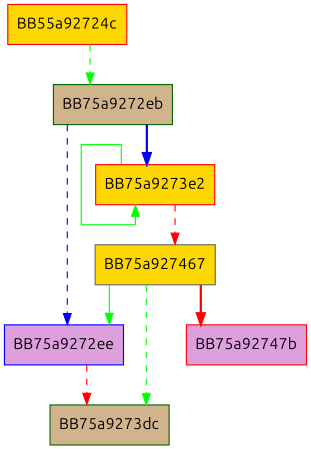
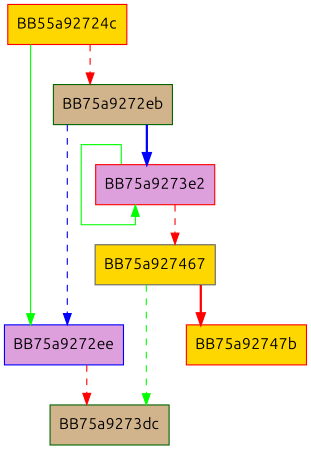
edge "BB55a92724c" -> "BB75a9272eb": color green -> red
node "BB75a9273e2": fillcolor gold -> plum
edge "BB75a927467" -> "BB75a9272ee": now "BB55a92724c" -> "BB75a9272ee"
node "BB75a92747b": fillcolor plum -> gold
